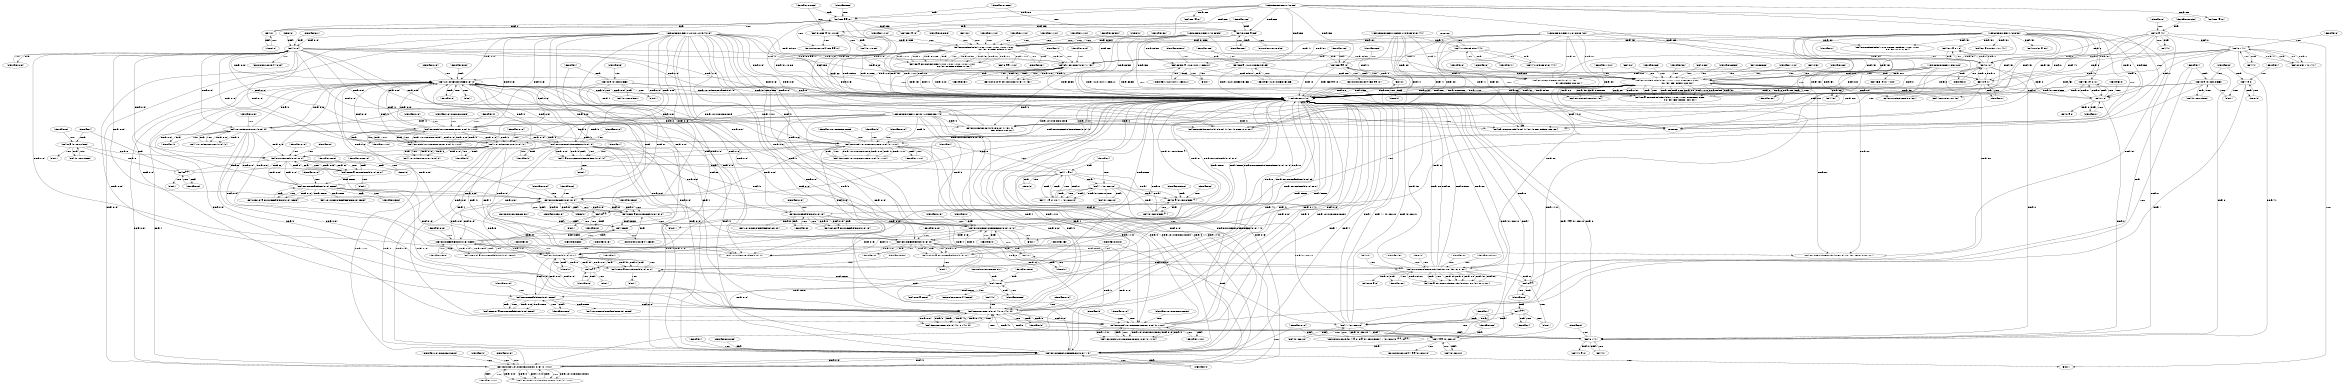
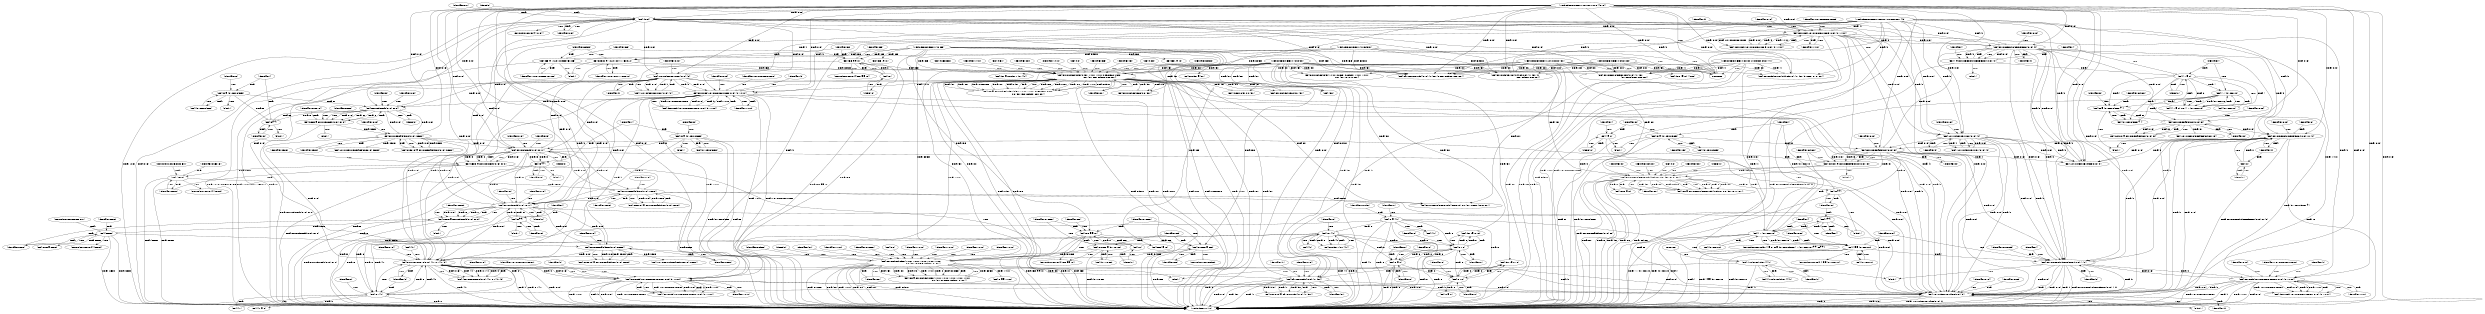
node "(MethodParameterIn,aclass unsigned char **in)": label "(MethodParameterIn,aclass unsigned char **in)" -> "(MethodParameterIn,const unsigned char **in)"
edge "(MethodParameterIn,char opt)" -> "1000135": label "AST: " -> "ASN: "
edge "(MethodReturn,int)" -> "(MethodParameterIn,const VALUE1_ITEM *it)": reversed
